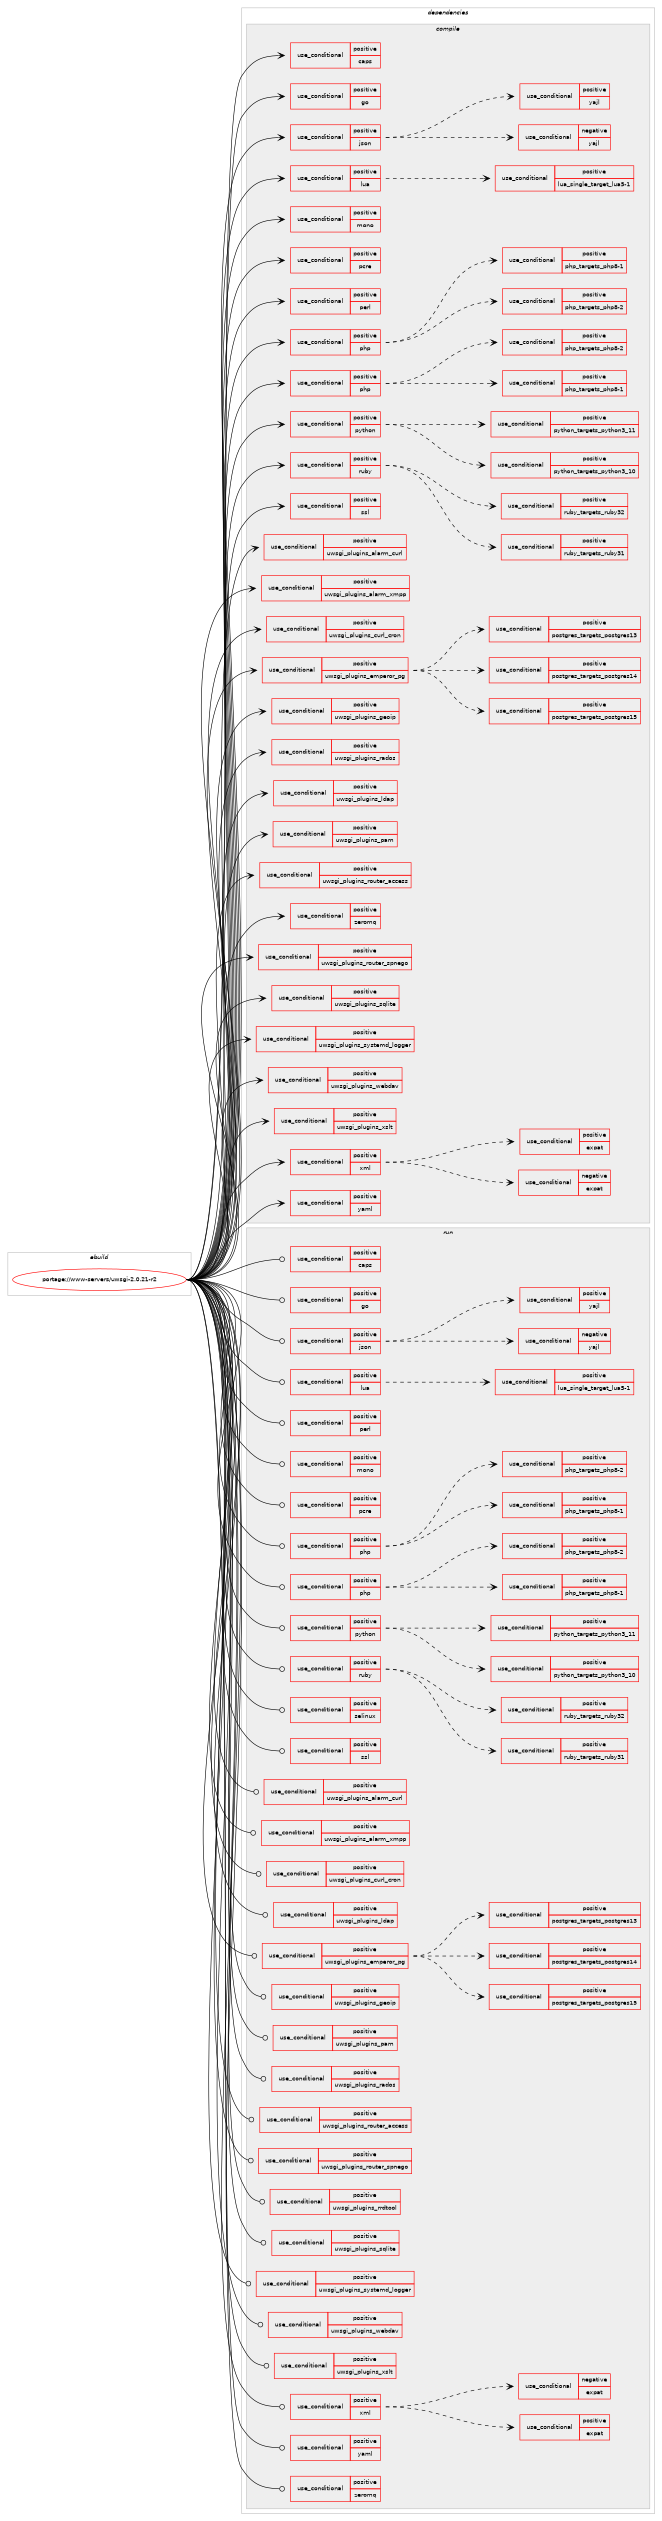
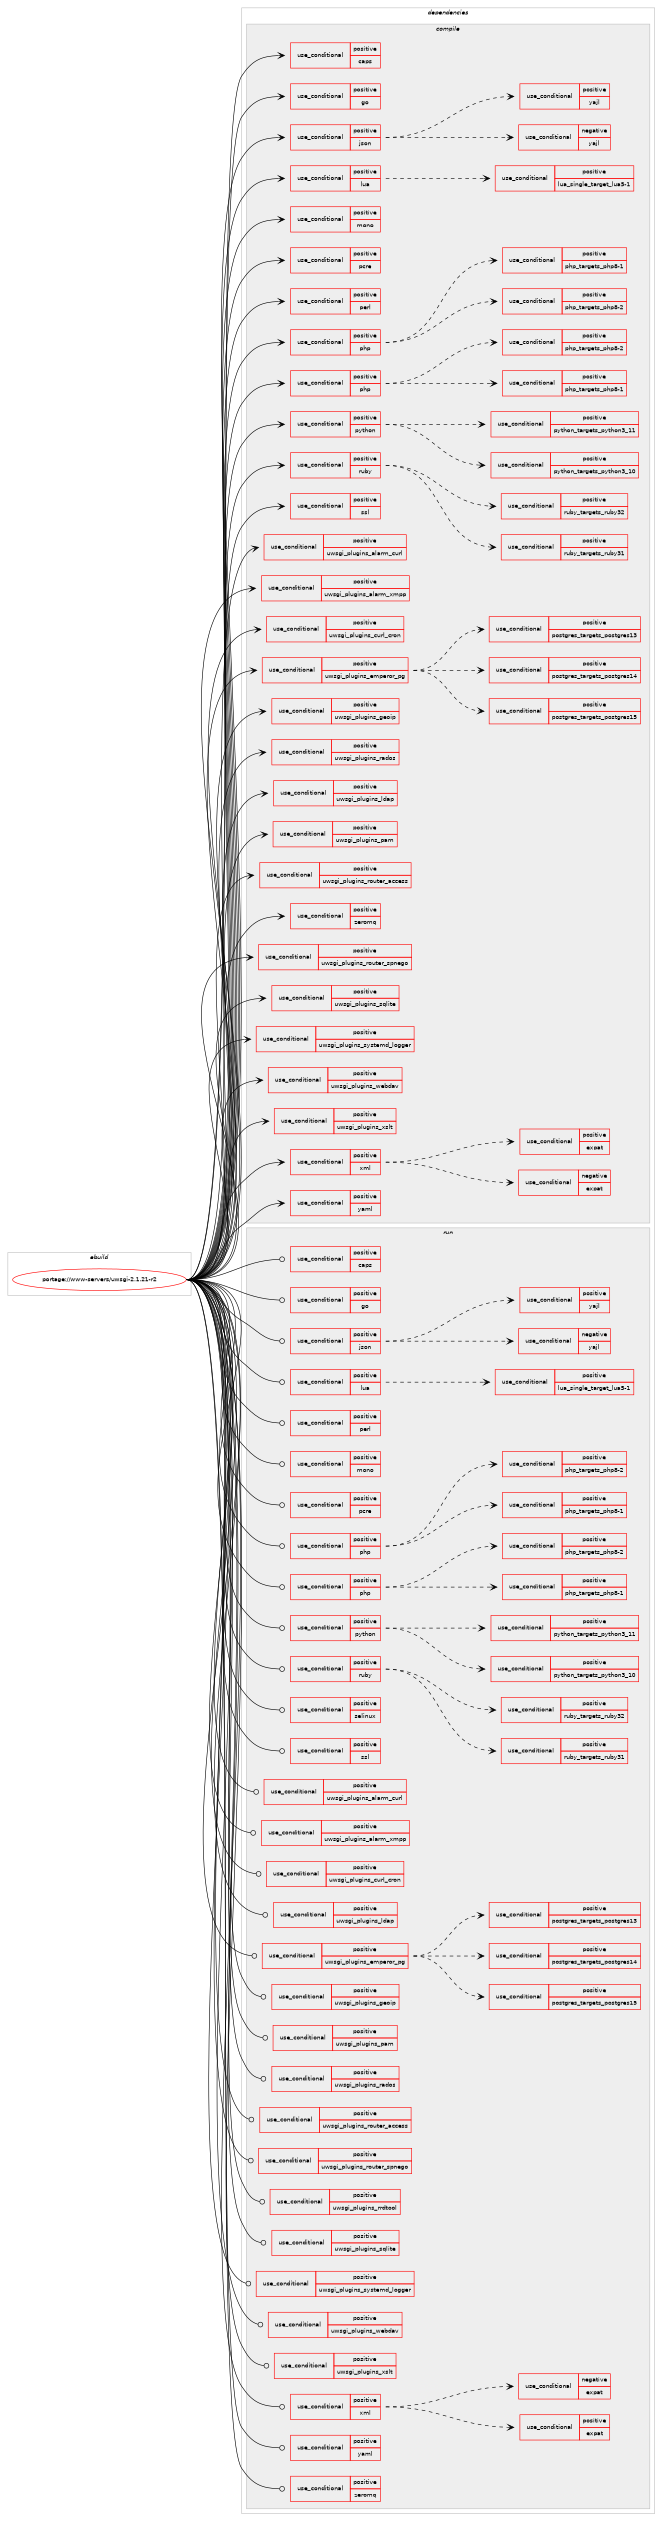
node "portage://www-servers/uwsgi-2.0.21-r2": label "portage://www-servers/uwsgi-2.0.21-r2" -> "portage://www-servers/uwsgi-2.1.21-r2"
